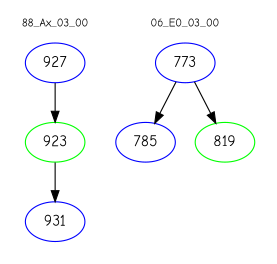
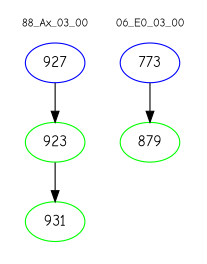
node "785": removed
node "819": label "819" -> "879"
node "931": color blue -> green
